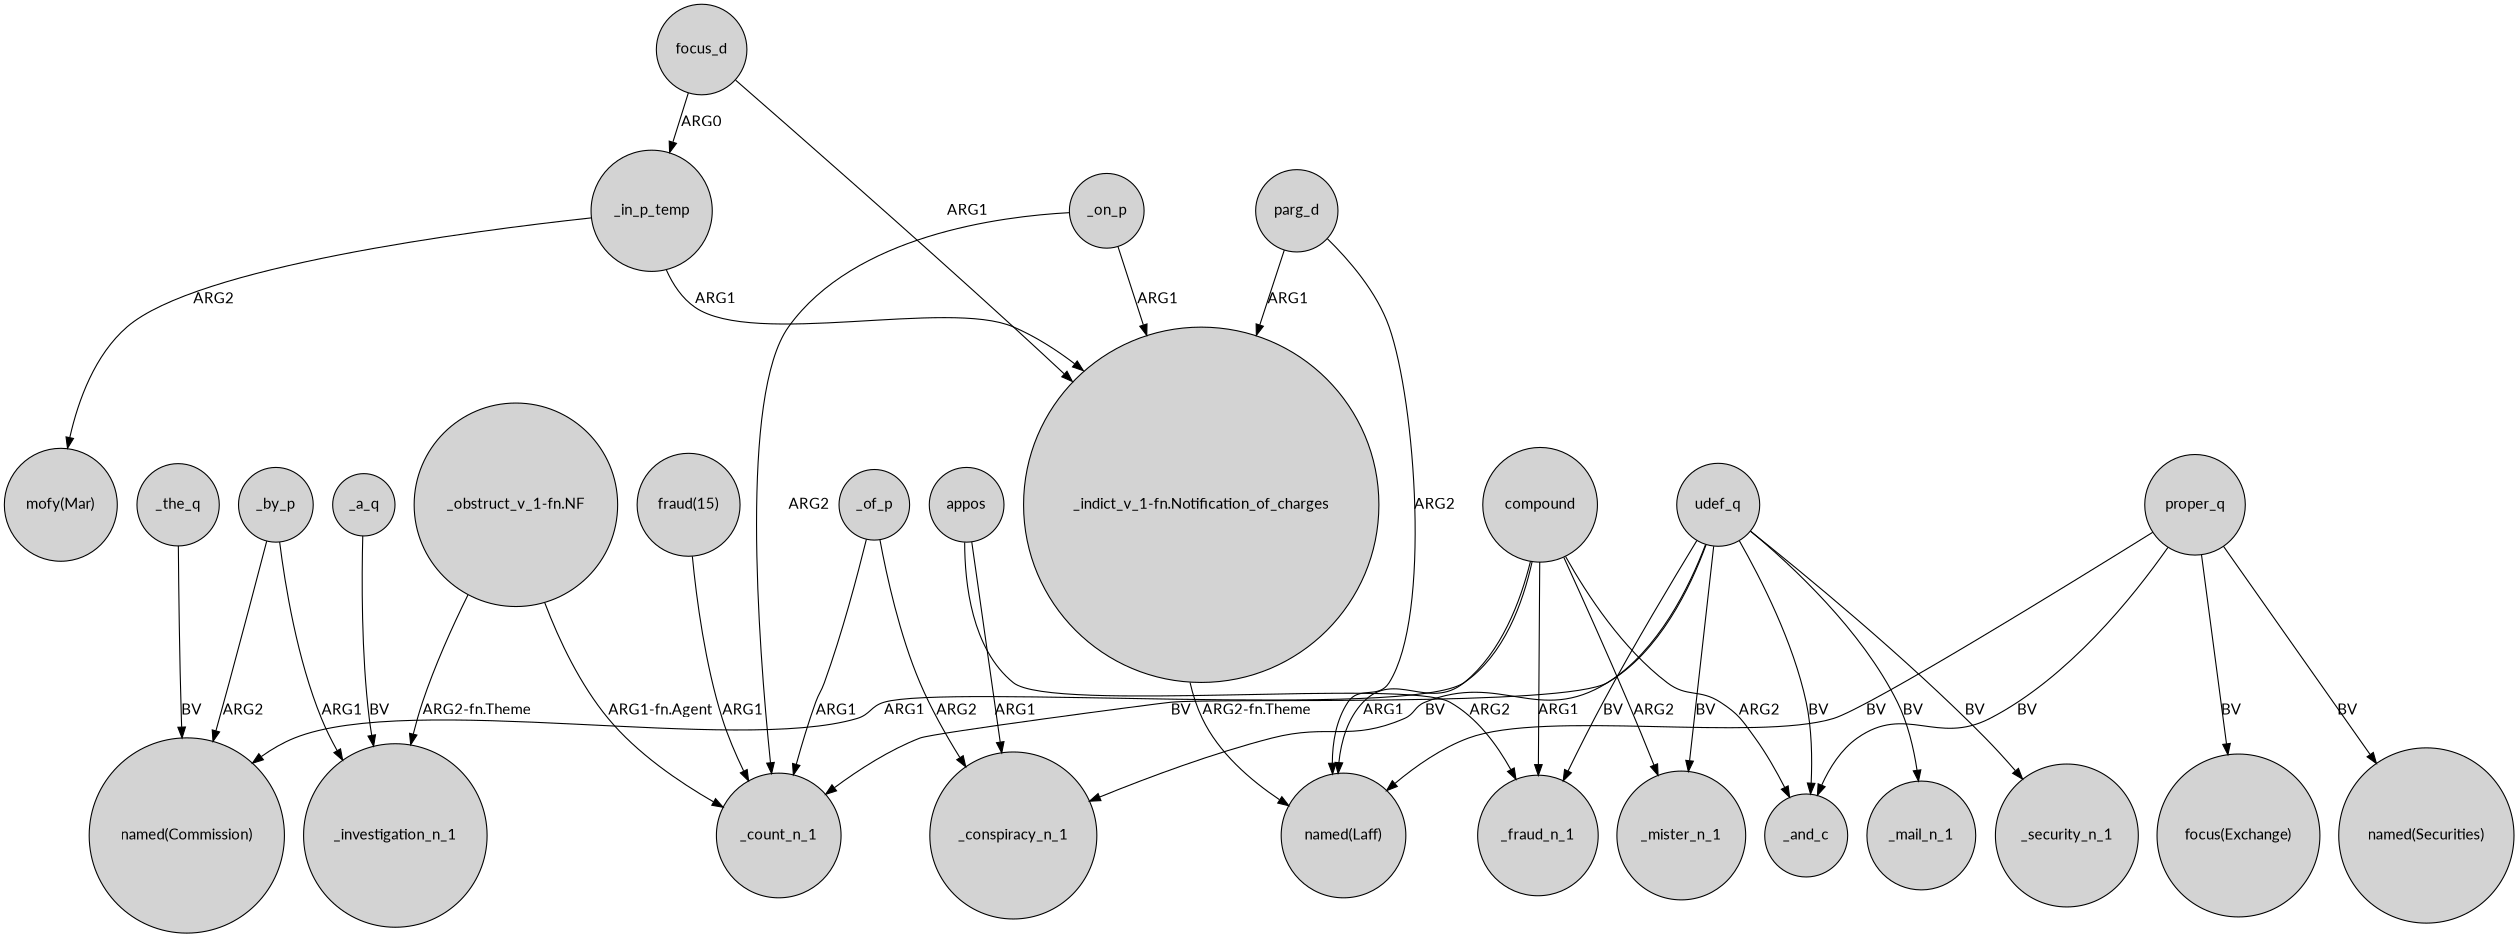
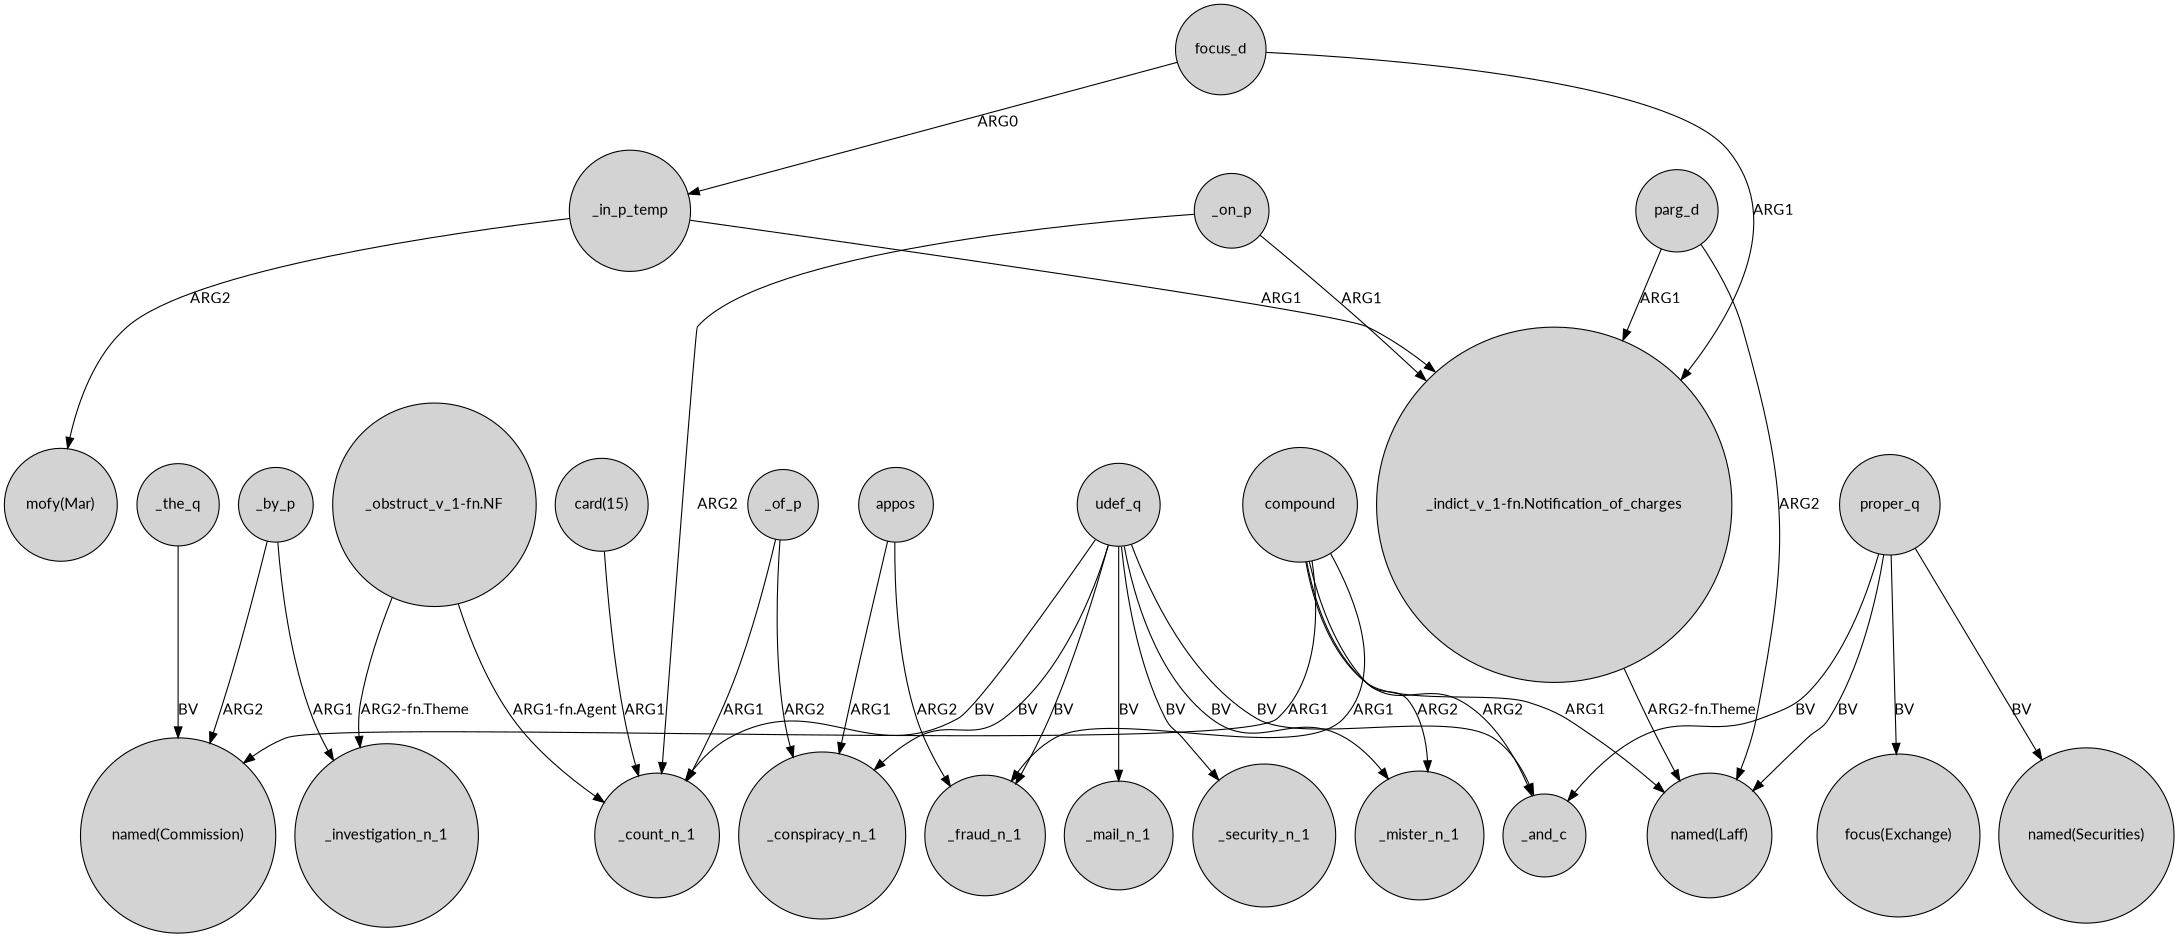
node "_a_q": removed
node "fraud(15)": label "fraud(15)" -> "card(15)"
